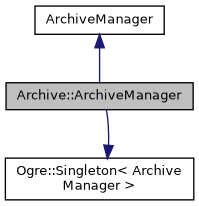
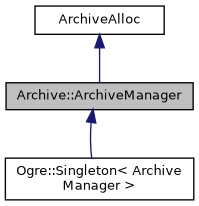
node "ArchiveManager": label "ArchiveManager" -> "ArchiveAlloc"
edge "Archive::ArchiveManager" -> "Ogre::Singleton< Archive Manager >": reversed
